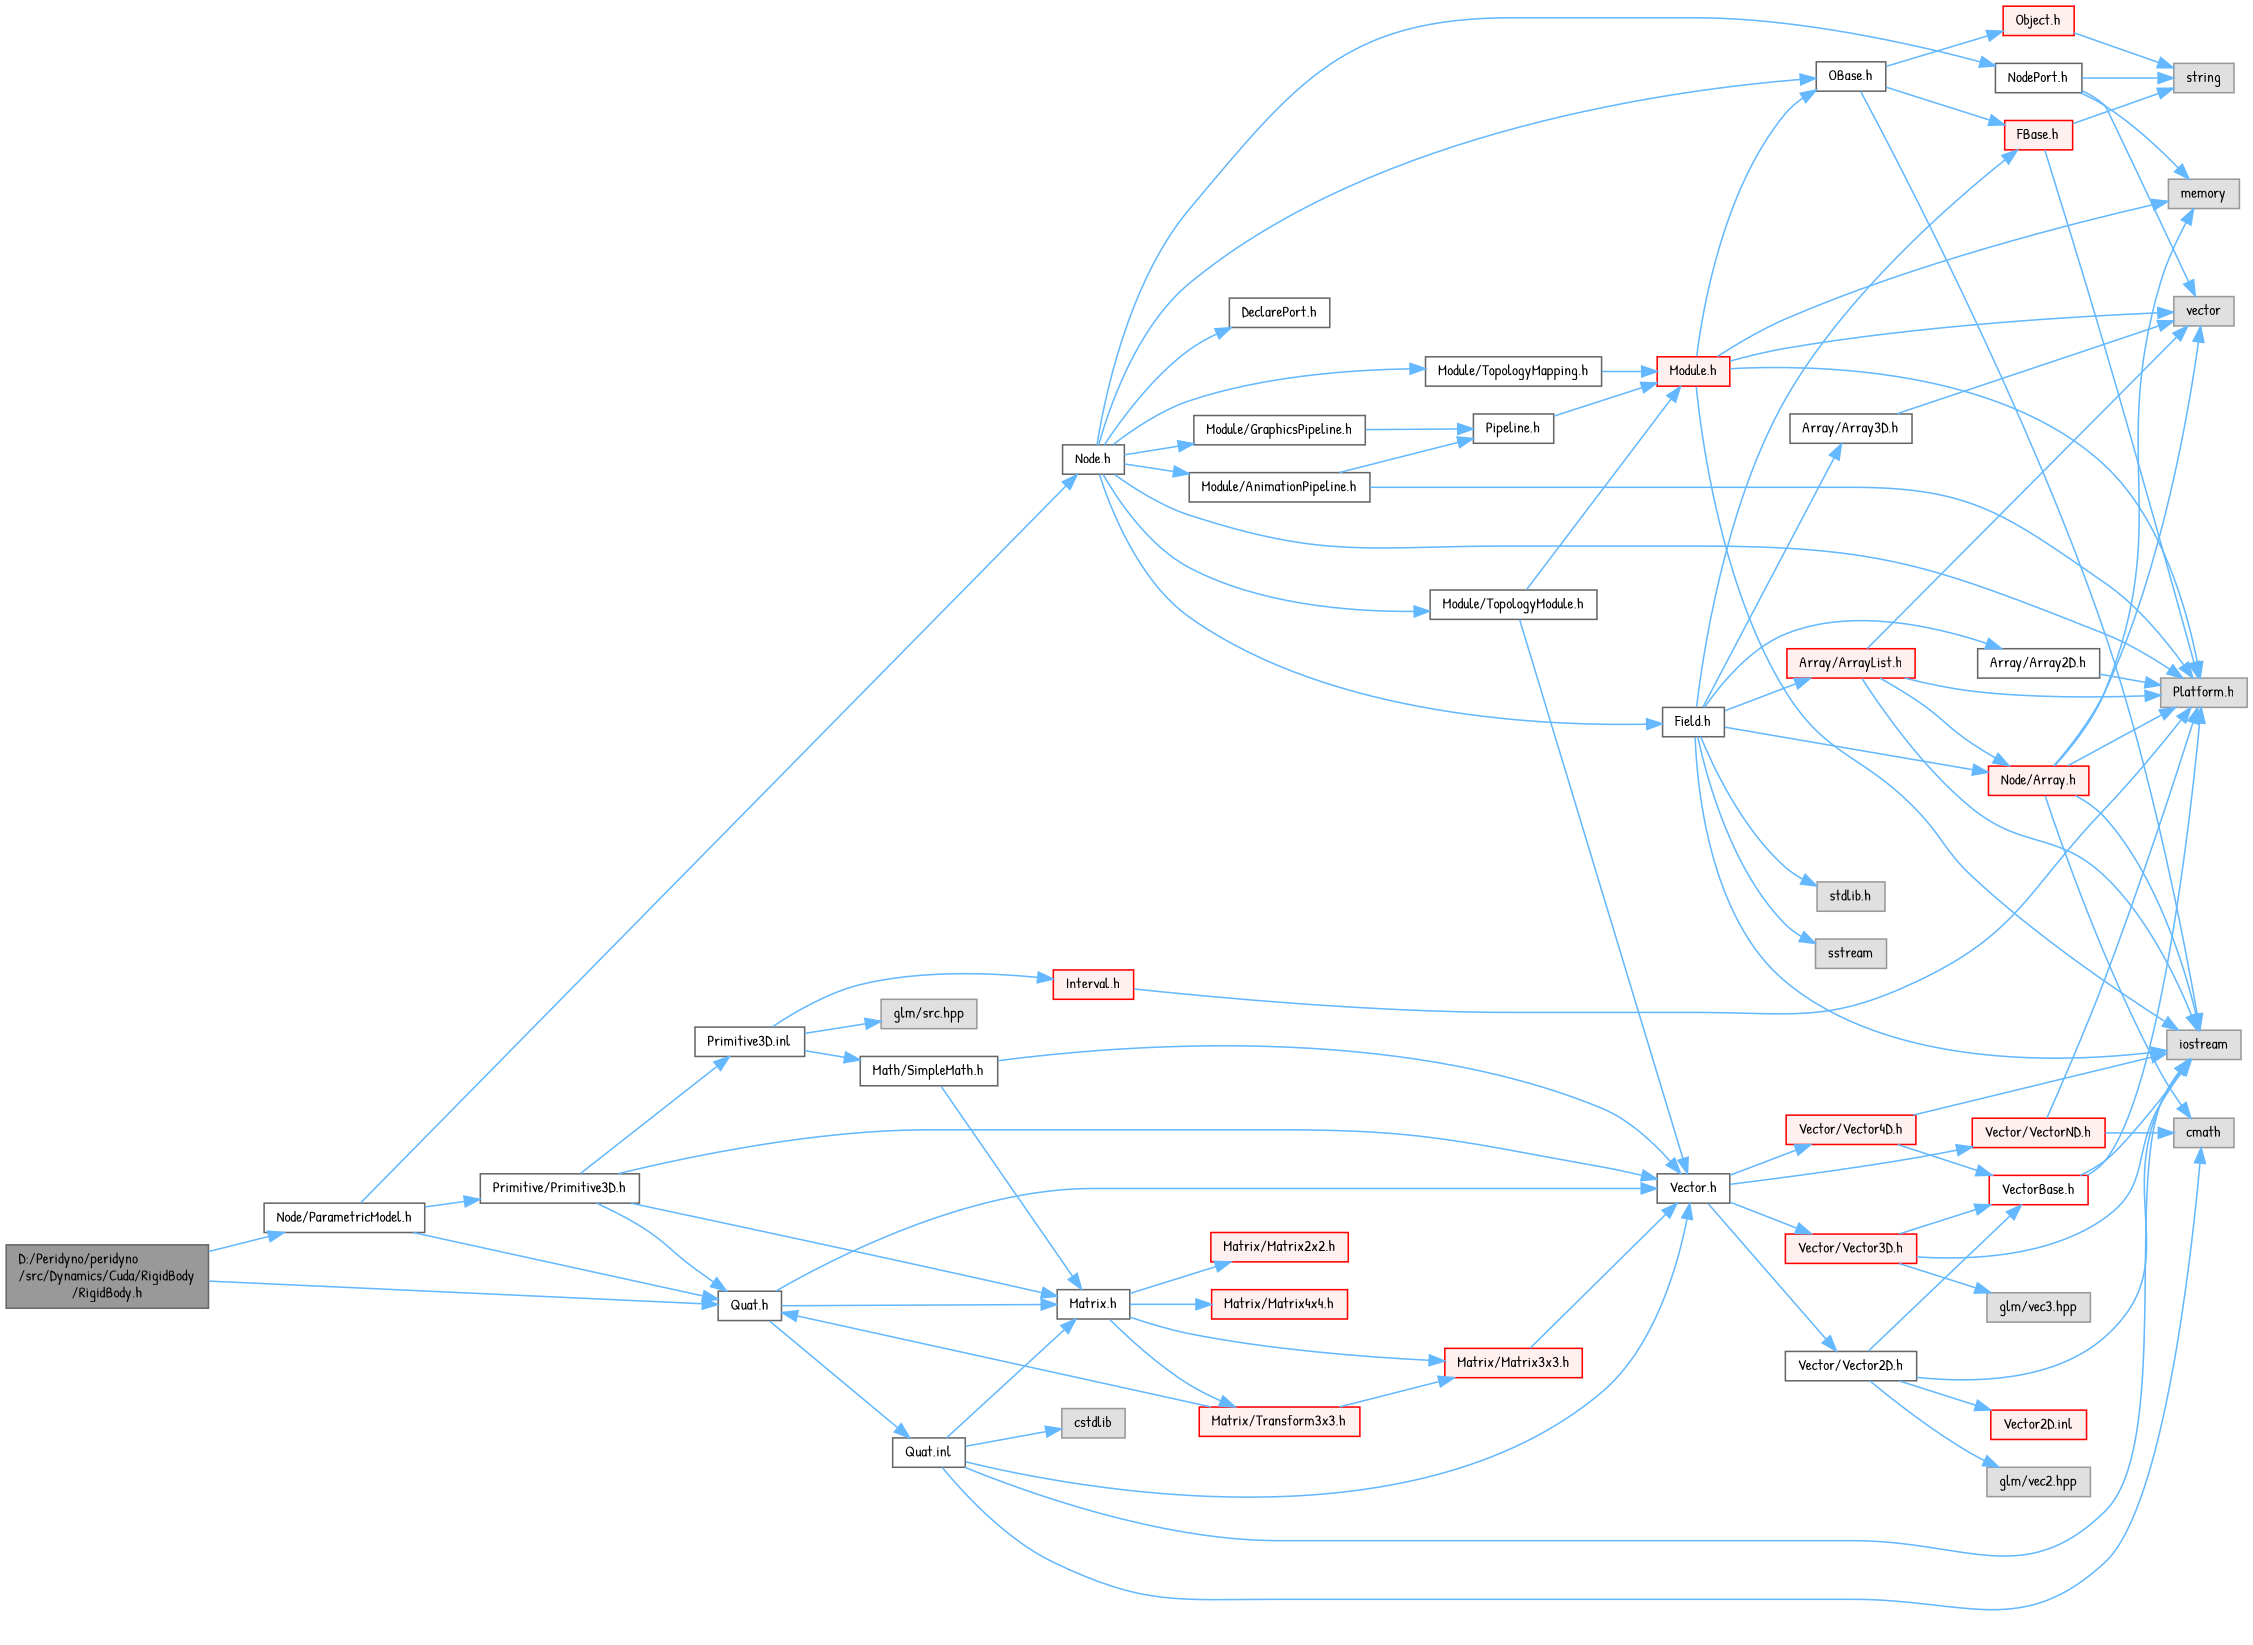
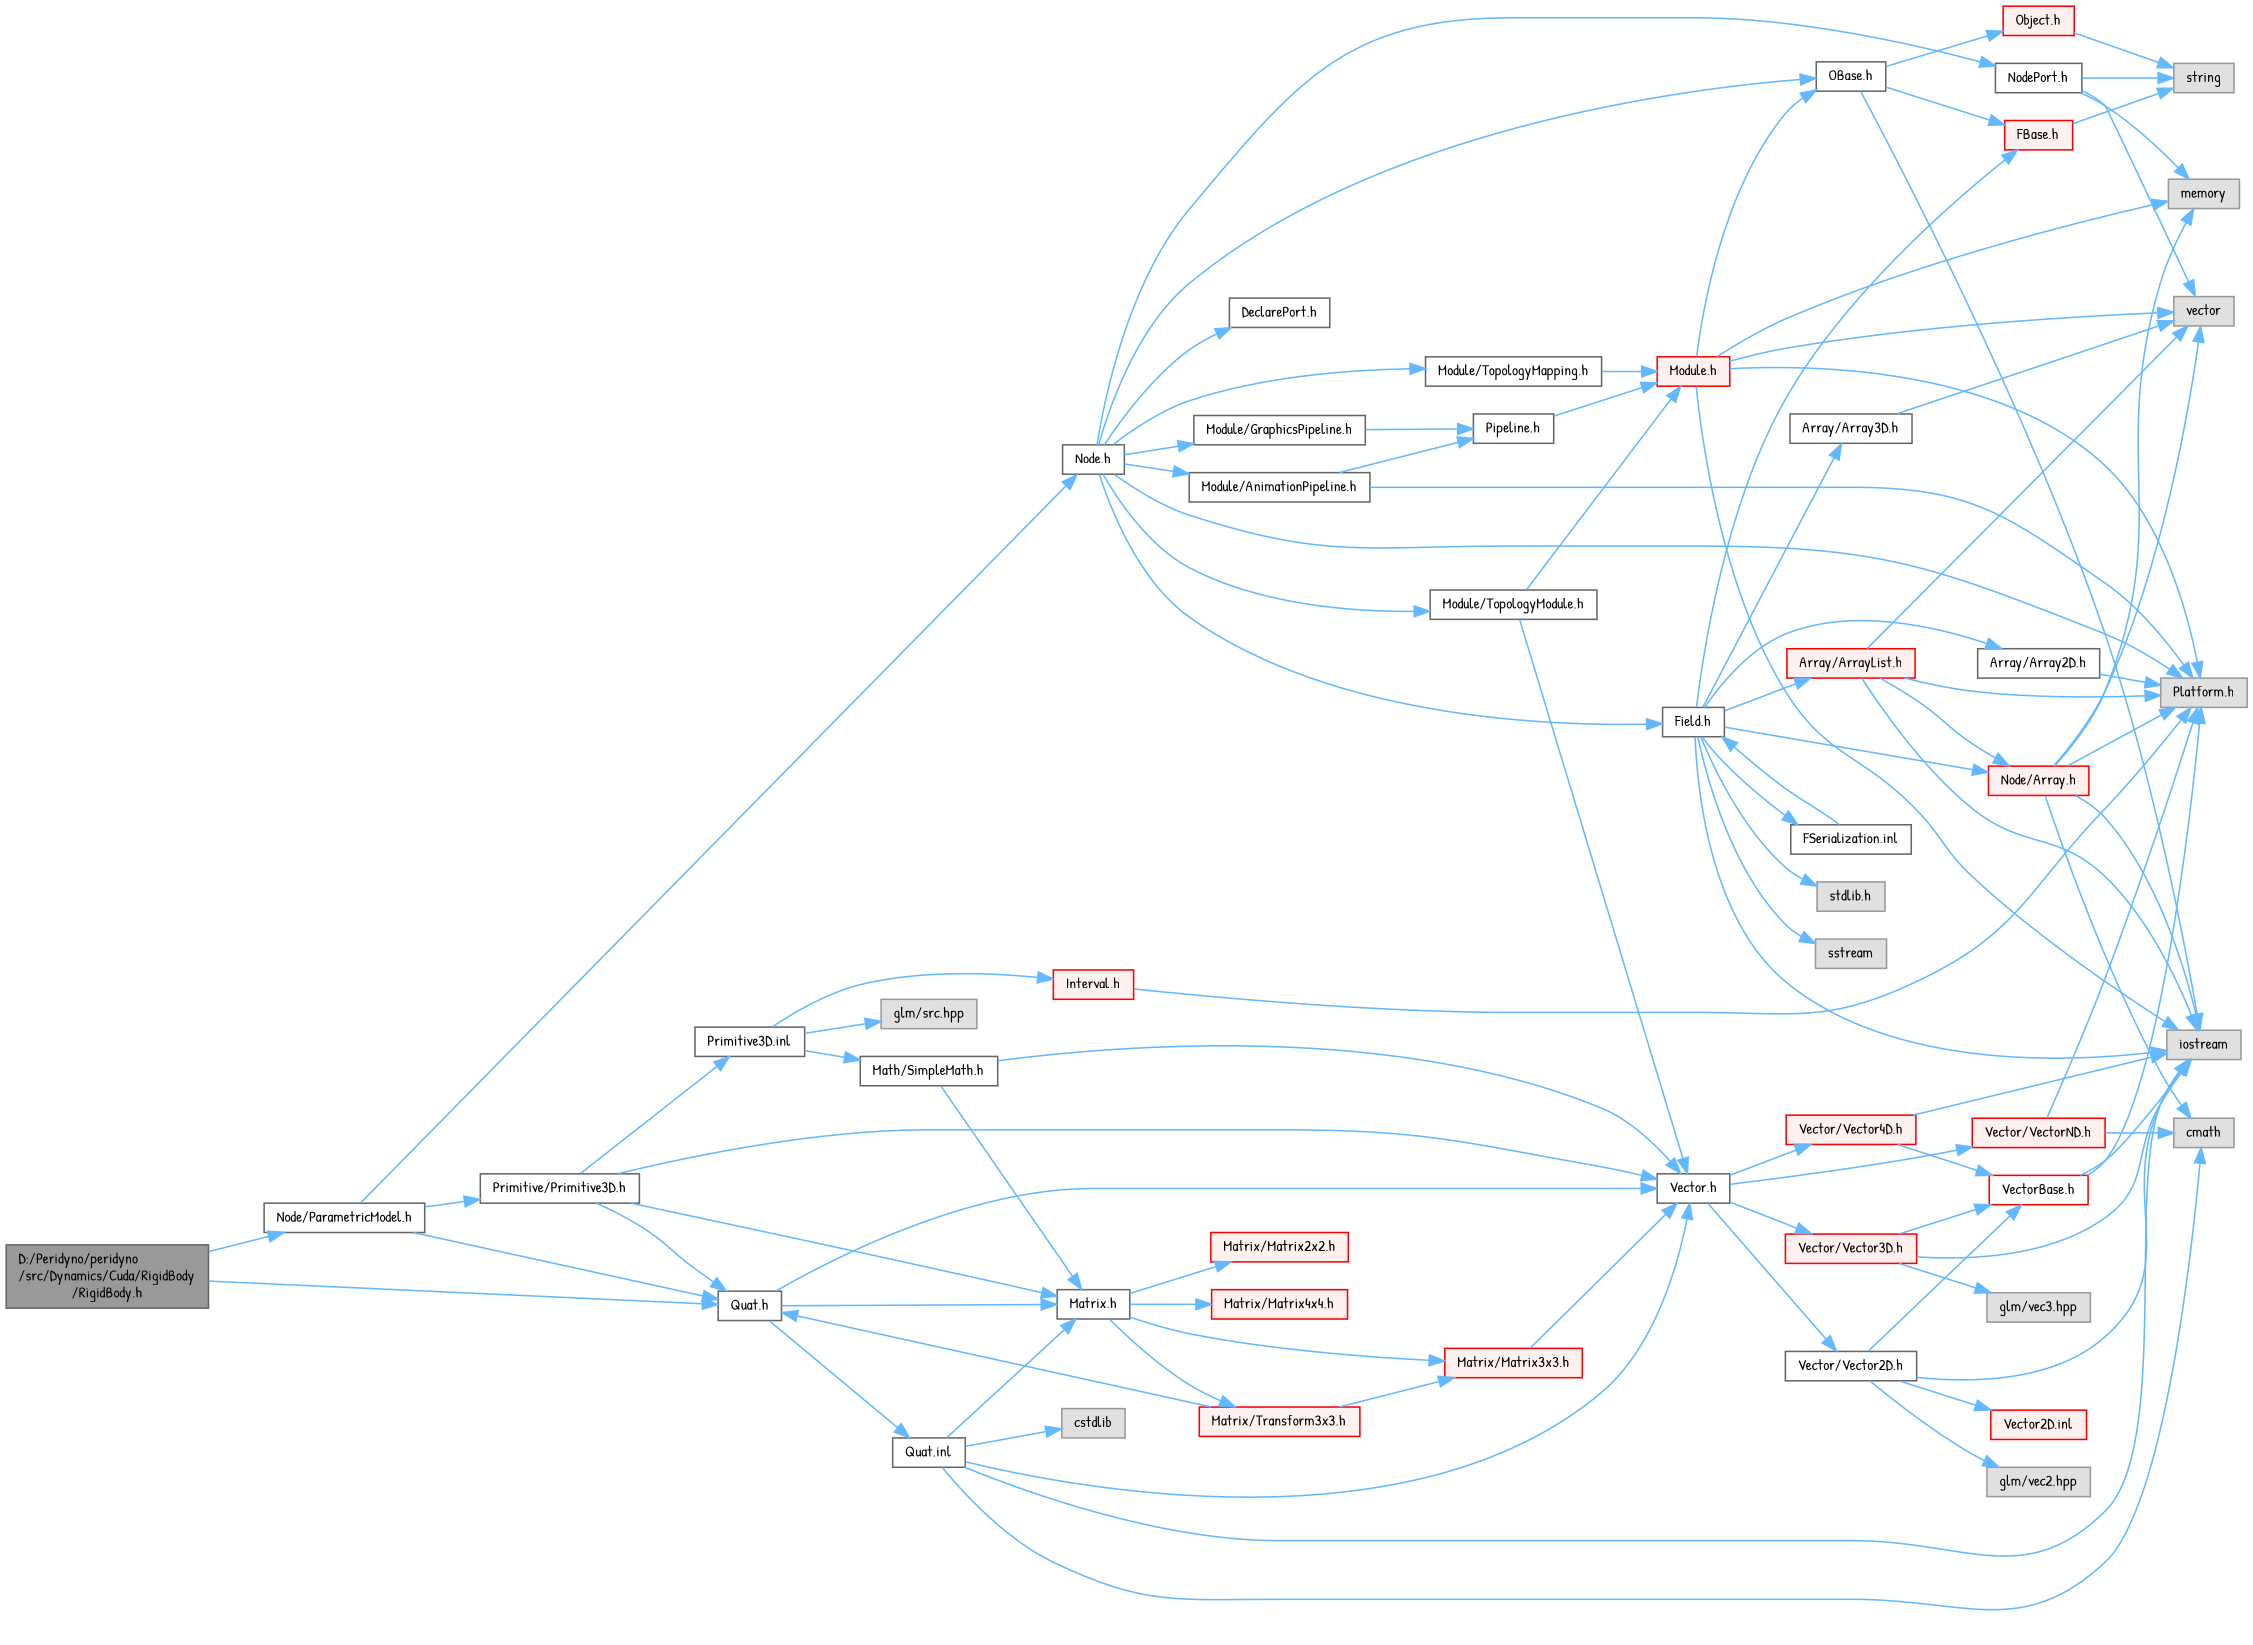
edge "FBase.h" -> "Platform.h": removed
node "FSerialization.inl": added
